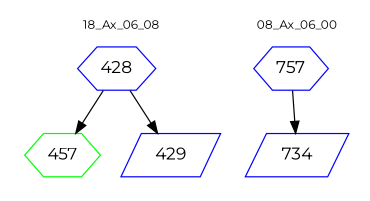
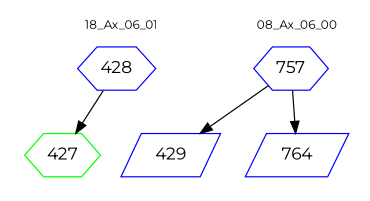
cluster "18_Ax_06_08": label "18_Ax_06_08" -> "18_Ax_06_01"
edge "428" -> "429": now "757" -> "429"
node "457": label "457" -> "427"
node "734": label "734" -> "764"
